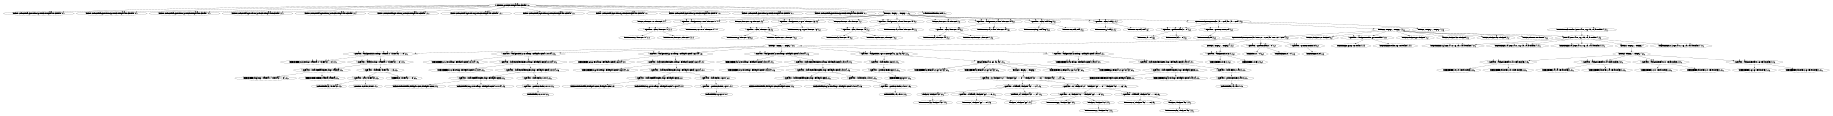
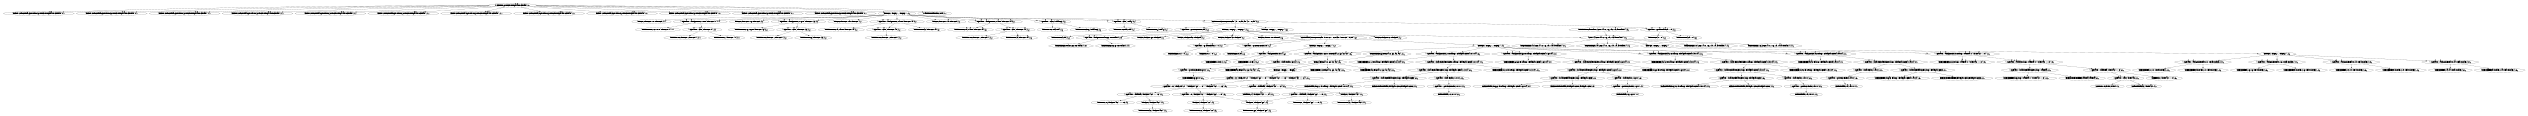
edge "(<operator>.cast,(uint16_t *)b)" -> "(IDENTIFIER,b,(uint16_t *)b)": now "(<operator>.assignment,*wb = (uint16_t *)b)" -> "(IDENTIFIER,b,(uint16_t *)b)"
edge "(PACK4,PACK4(r2, g2, b2, a2))" -> "(IDENTIFIER,g2,PACK4(r2, g2, b2, a2))": reversed
edge "(<operator>.or,(uint32_t)(r2) | ((uint32_t)(g2) << 8))" -> "(IDENTIFIER,g2,(uint32_t)(g2))": now "(uint32_t,(uint32_t)(g2))" -> "(IDENTIFIER,g2,(uint32_t)(g2))"
